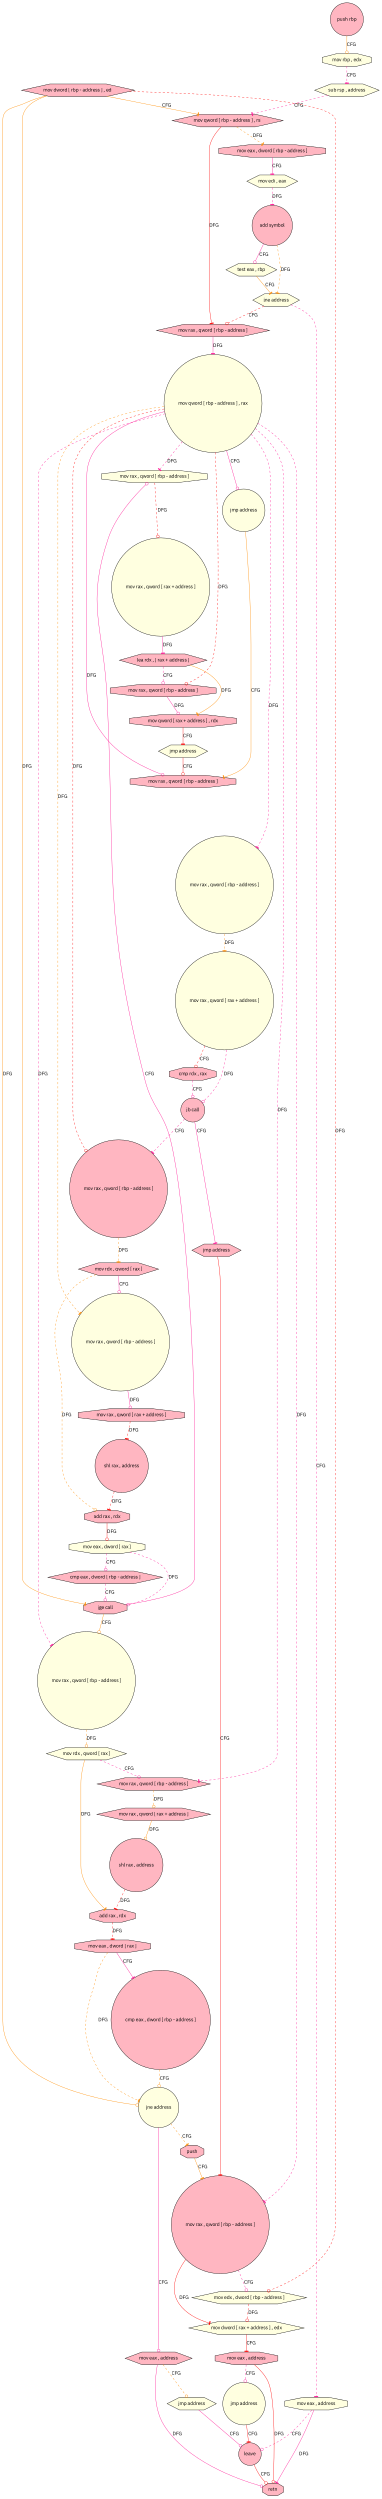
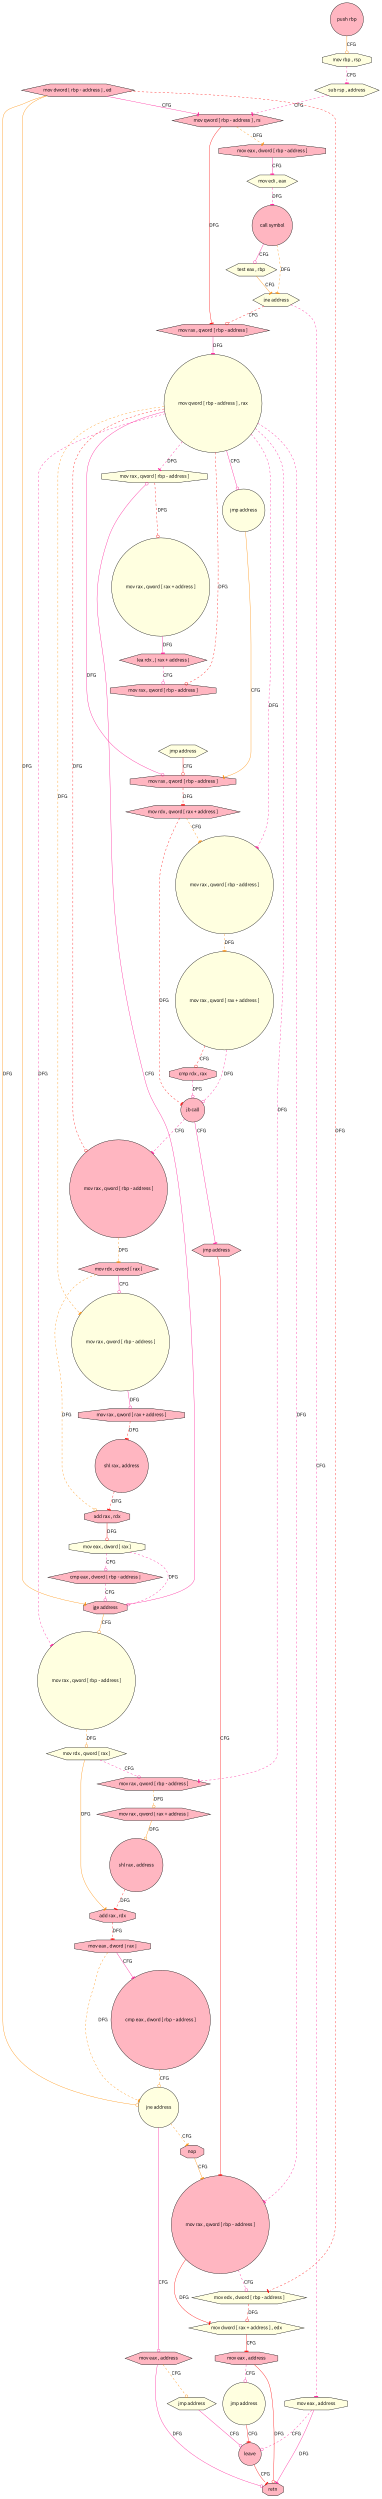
node "mov rbp , edx": label "mov rbp , edx" -> "mov rbp , rsp"
edge "mov dword [ rbp - address ] , edi" -> "mov qword [ rbp - address ] , rsi": color darkorange -> deeppink
node "add symbol": label "add symbol" -> "call symbol"
node "mov qword [ rax + address ] , rdx": removed
node "mov rdx , qword [ rax + address ]": added
edge "cmp rdx , rax" -> "jb call": label "CFG" -> "DFG"
edge "mov dword [ rbp - address ] , edi" -> "mov edx , dword [ rbp - address ]": arrowhead odot -> tee
node "jge call": label "jge call" -> "jge address"
node "push": label "push" -> "nop"
edge "leave" -> "retn": arrowhead odot -> tee
